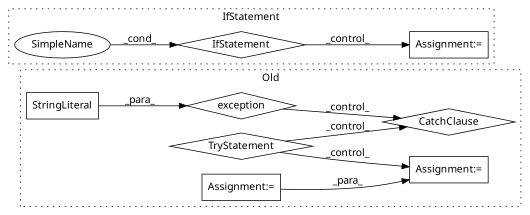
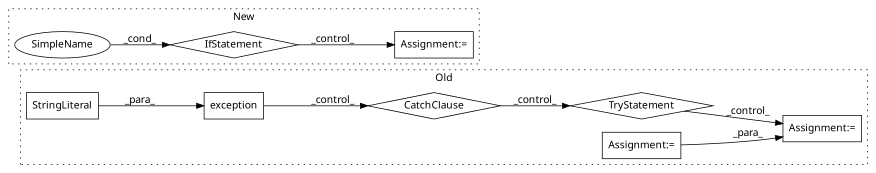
cluster "IfStatement": label "IfStatement" -> "New"
node "exception": shape diamond -> box
edge "TryStatement" -> "CatchClause": reversed
